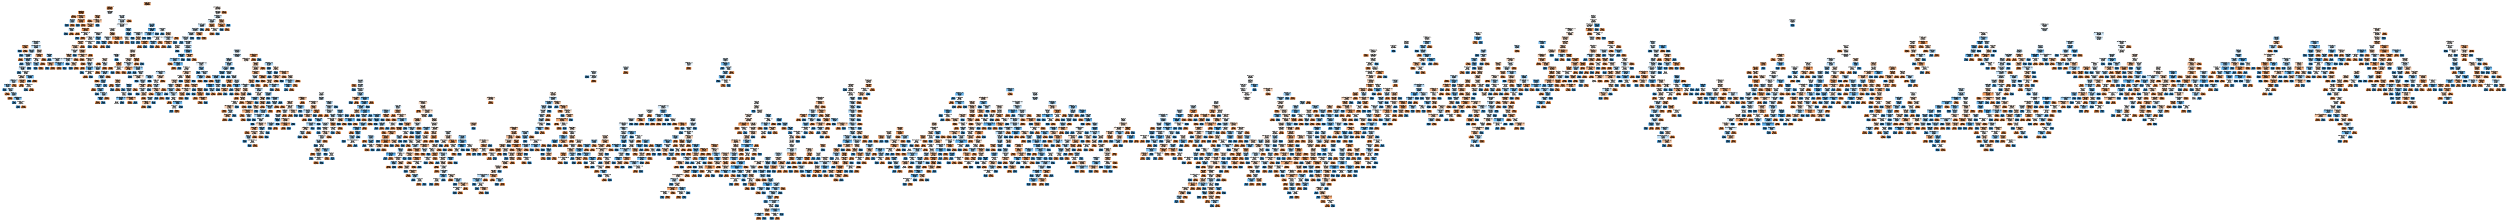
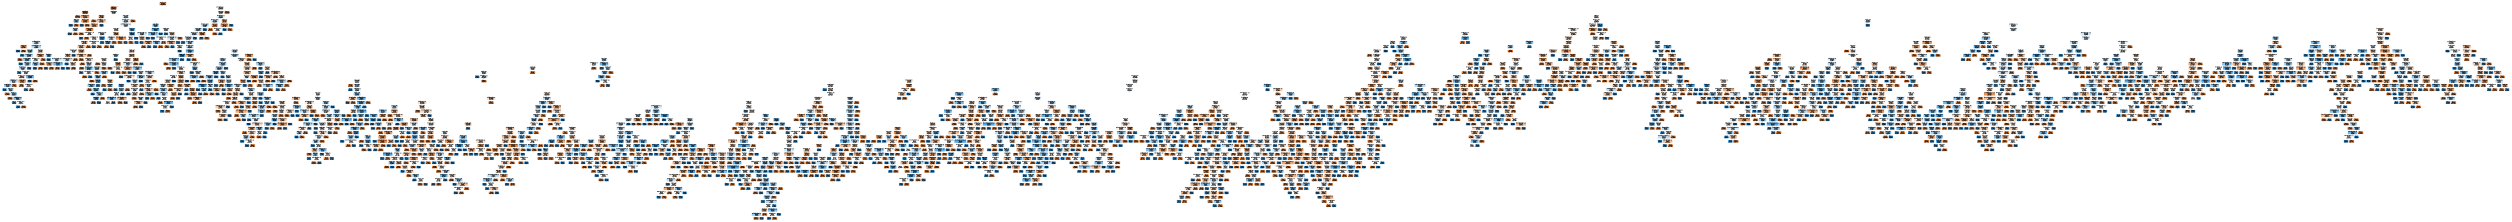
node "entropy = 0.0 samples = 16 value = [0, 16] class = Default": added
